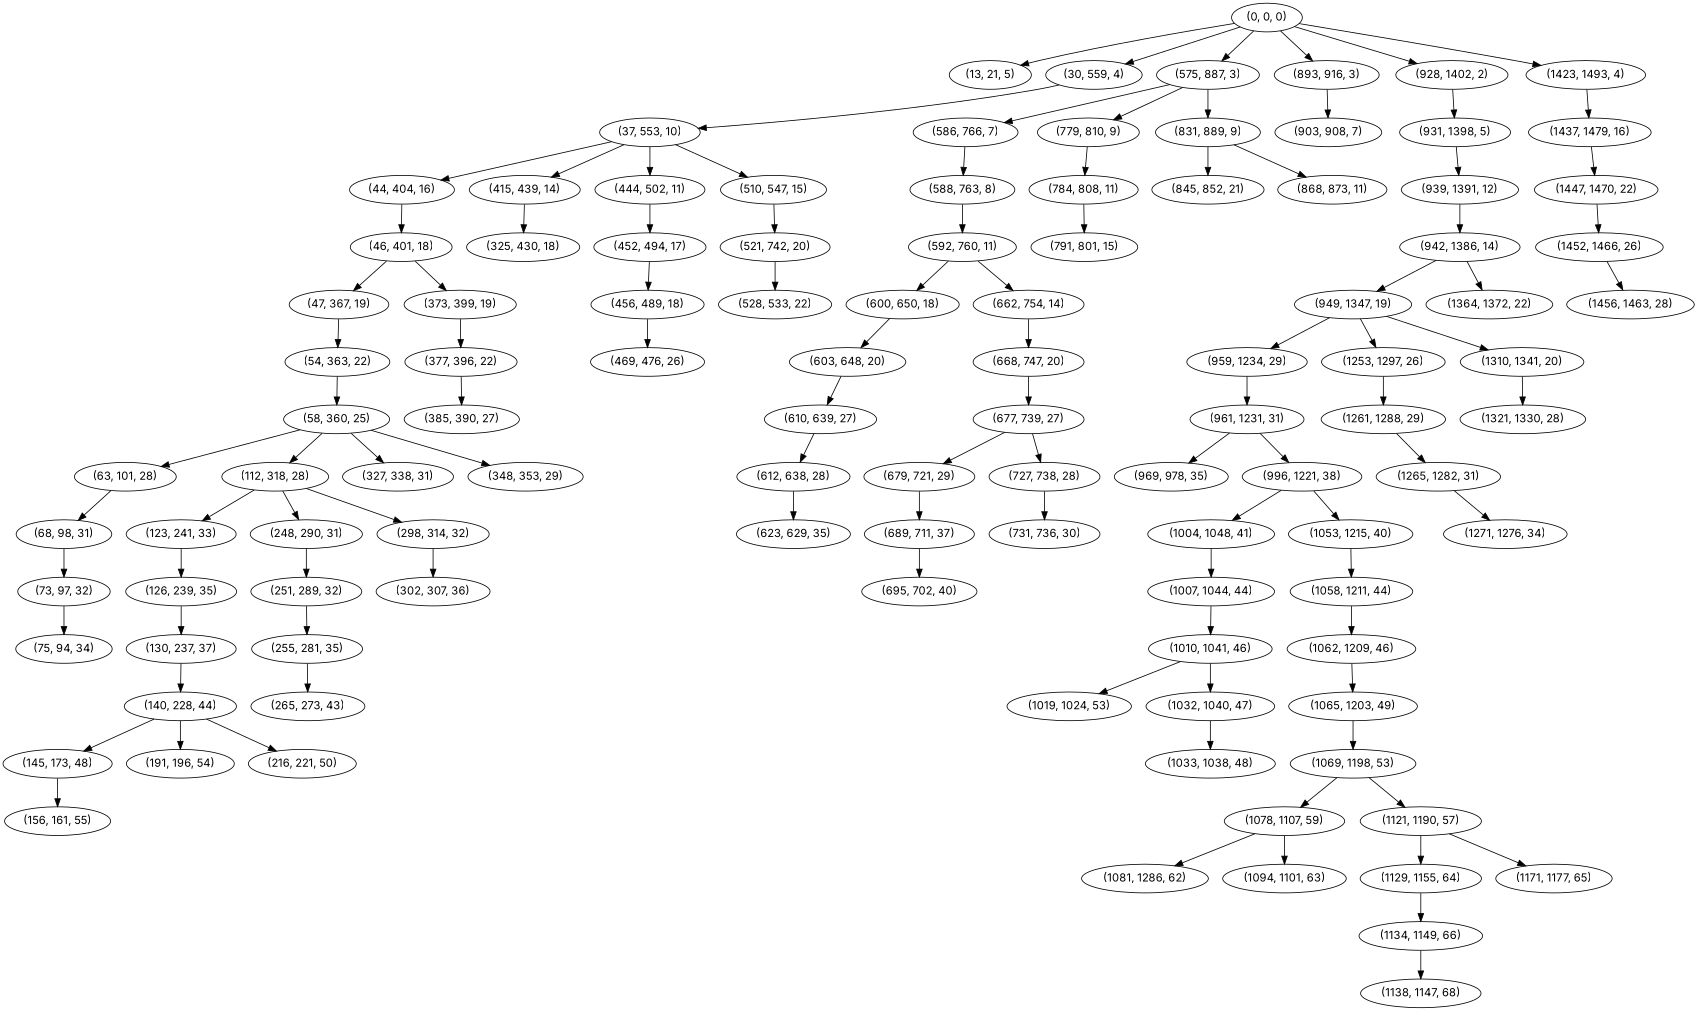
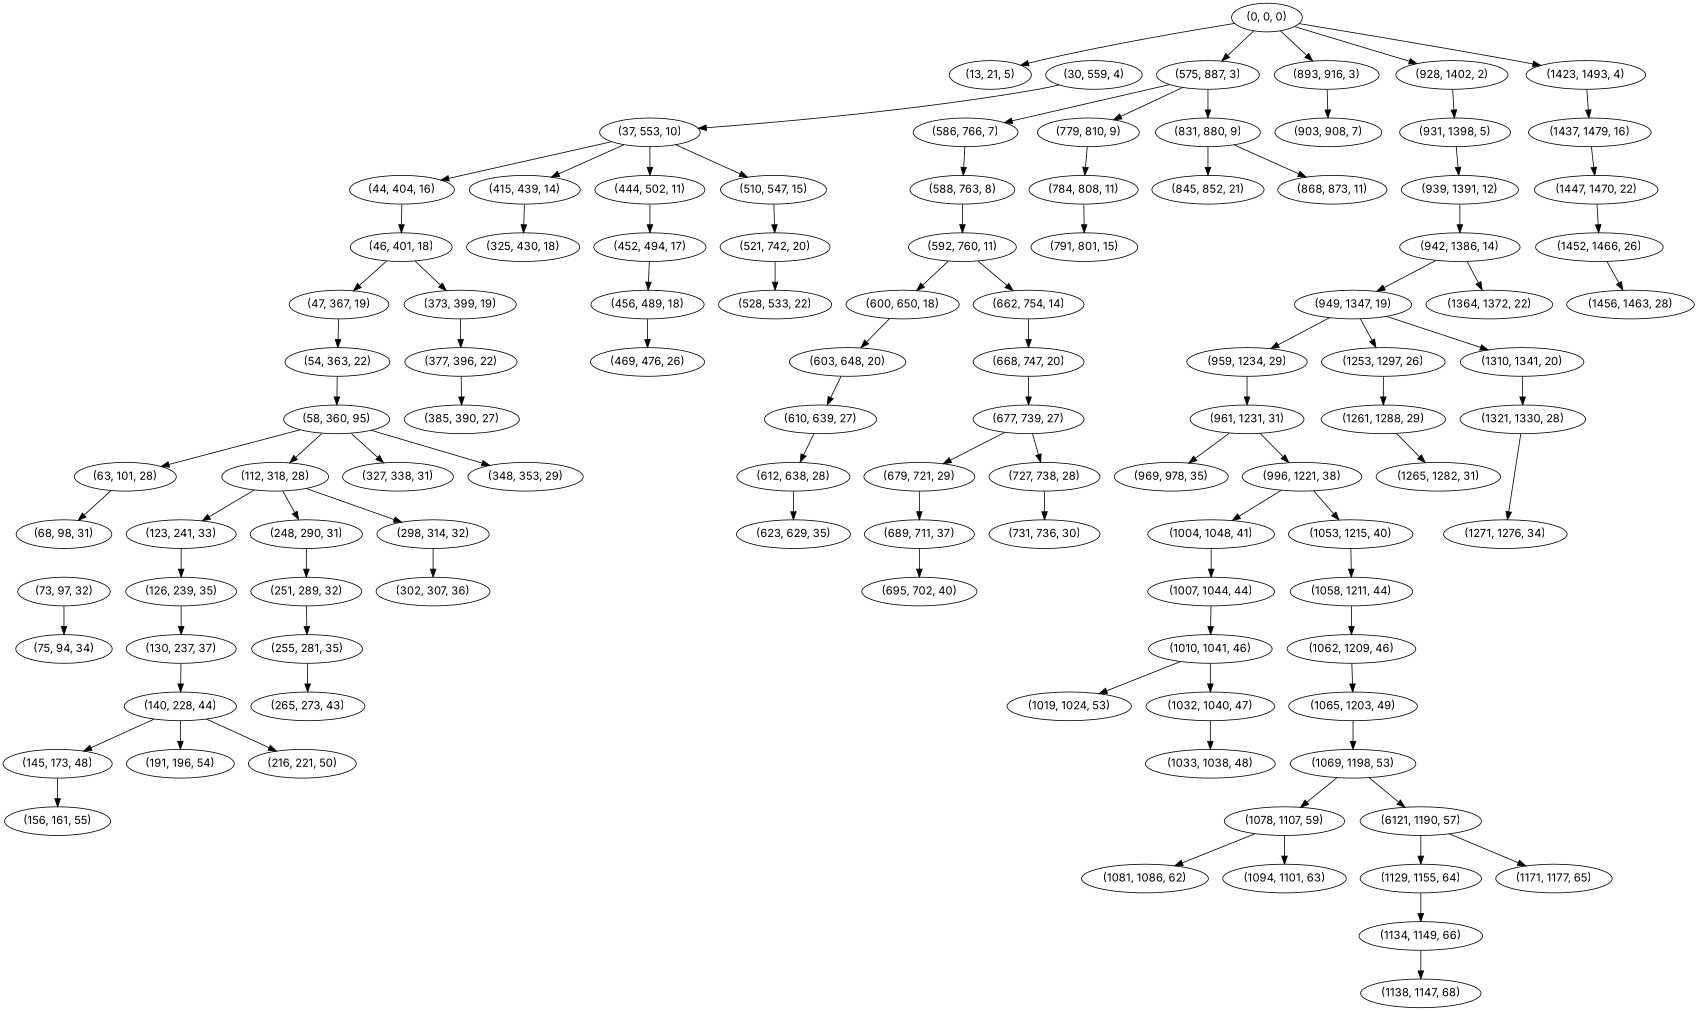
edge "(0, 0, 0)" -> "(30, 559, 4)": removed
node "(831, 889, 9)": label "(831, 889, 9)" -> "(831, 880, 9)"
node "(58, 360, 25)": label "(58, 360, 25)" -> "(58, 360, 95)"
edge "(1265, 1282, 31)" -> "(1271, 1276, 34)": now "(1321, 1330, 28)" -> "(1271, 1276, 34)"
edge "(68, 98, 31)" -> "(73, 97, 32)": removed
node "(1121, 1190, 57)": label "(1121, 1190, 57)" -> "(6121, 1190, 57)"
node "(1081, 1286, 62)": label "(1081, 1286, 62)" -> "(1081, 1086, 62)"
